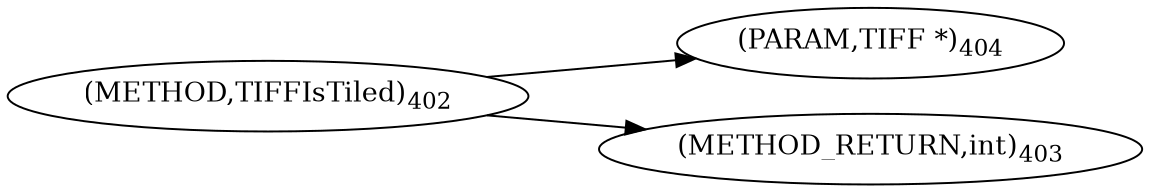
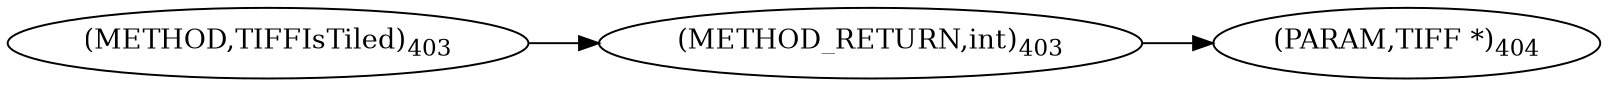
edge "(METHOD,TIFFIsTiled)" -> "(PARAM,TIFF *)": now "(METHOD_RETURN,int)" -> "(PARAM,TIFF *)"
node "(METHOD,TIFFIsTiled)": text "402" -> "403"
